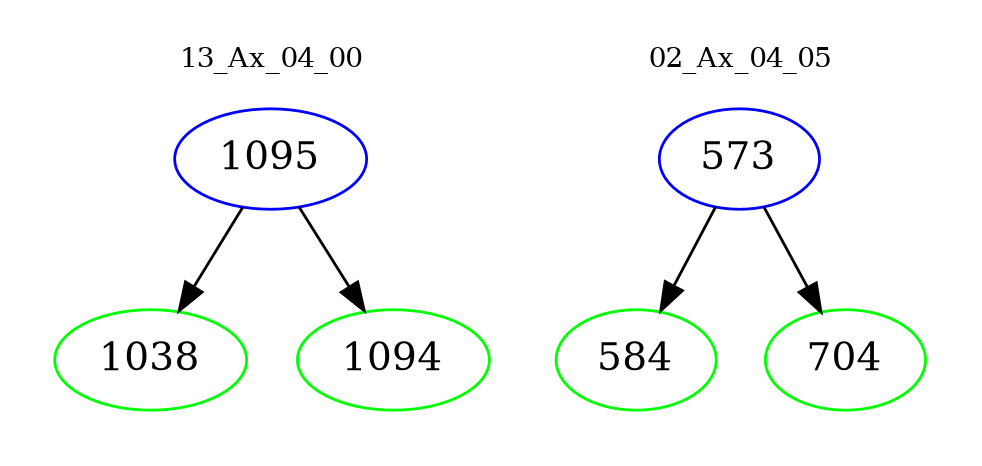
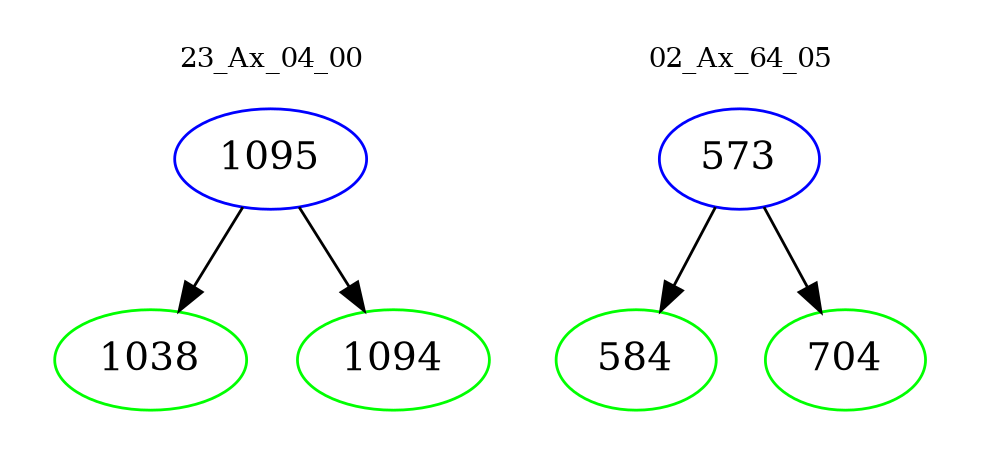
cluster "13_Ax_04_00": label "13_Ax_04_00" -> "23_Ax_04_00"
cluster "02_Ax_04_05": label "02_Ax_04_05" -> "02_Ax_64_05"
